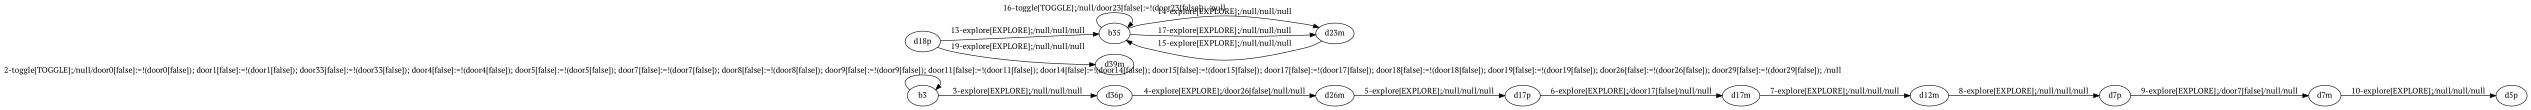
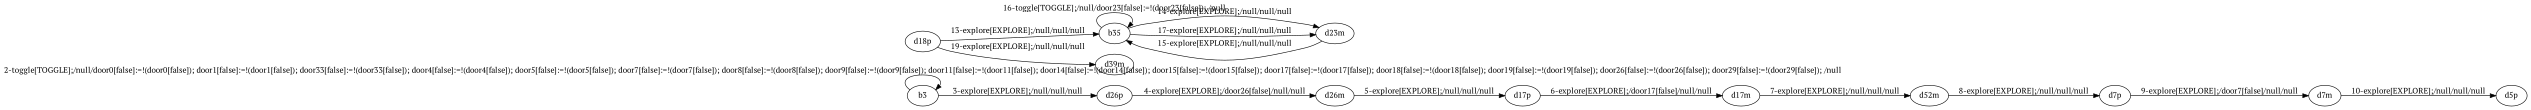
node "d36p": label "d36p" -> "d26p"
node "d12m": label "d12m" -> "d52m"
